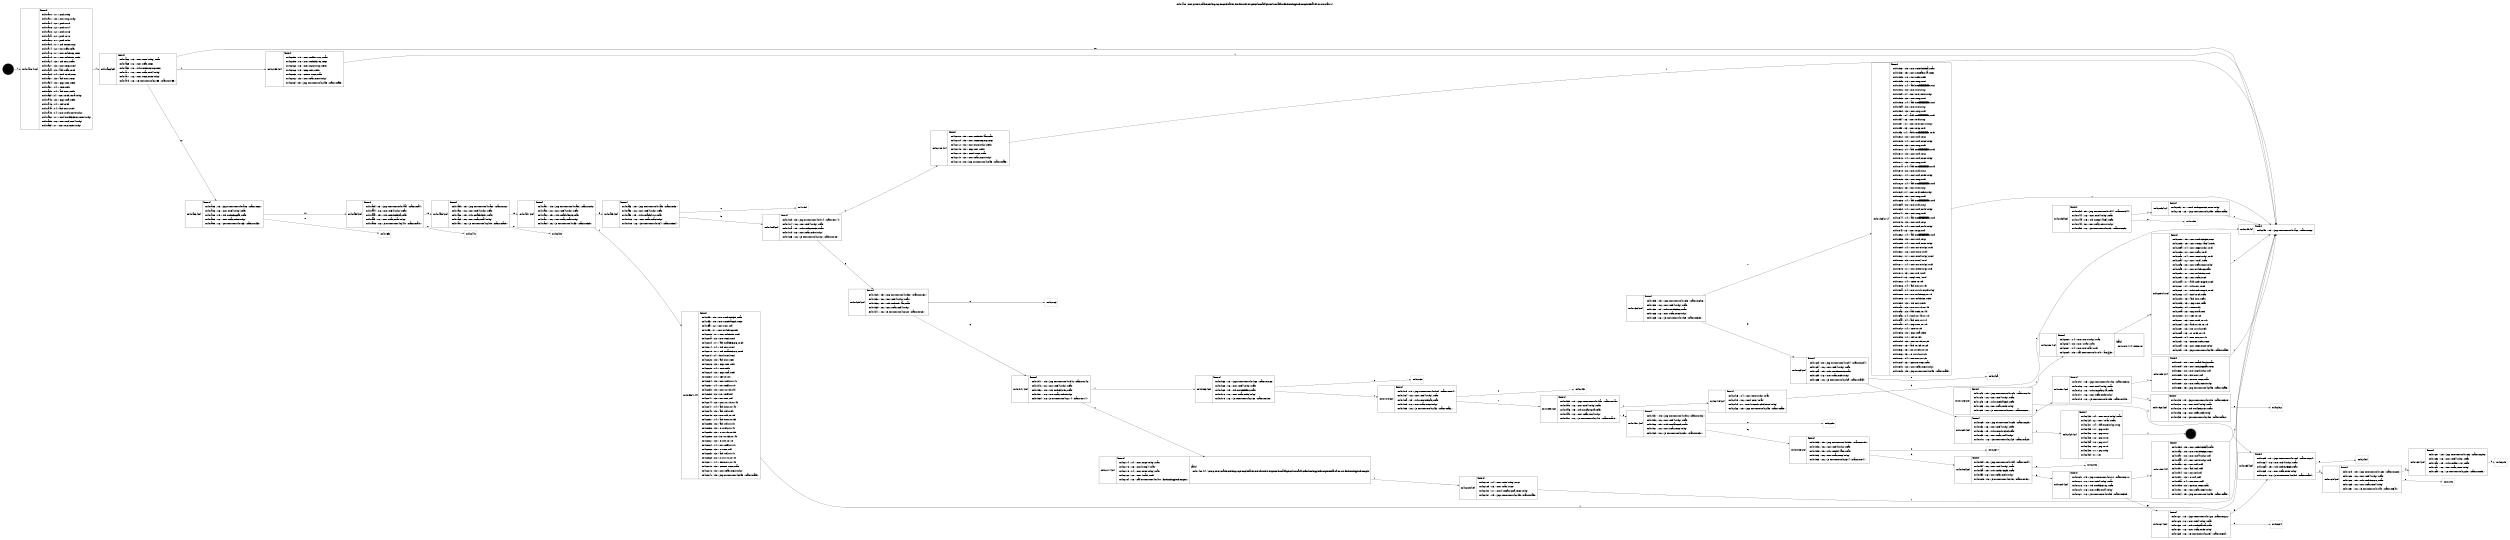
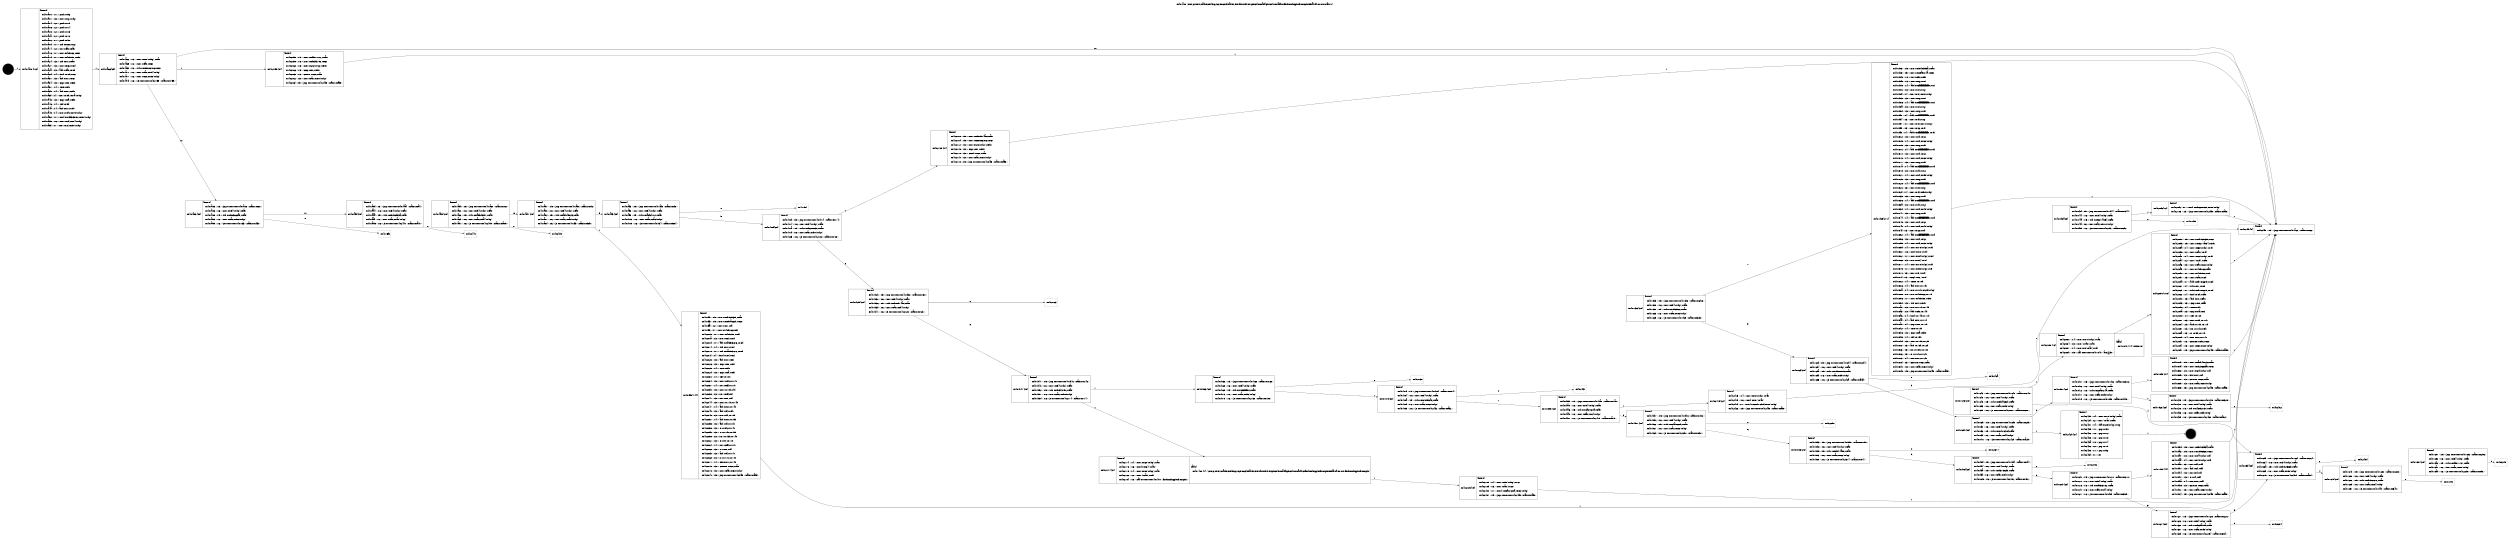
edge "0x401a9f [28]" -> "0x401abb [28]": removed, label "10"
edge "0x401c7b [28]" -> "0x401c97 [28]": removed, label "4"
